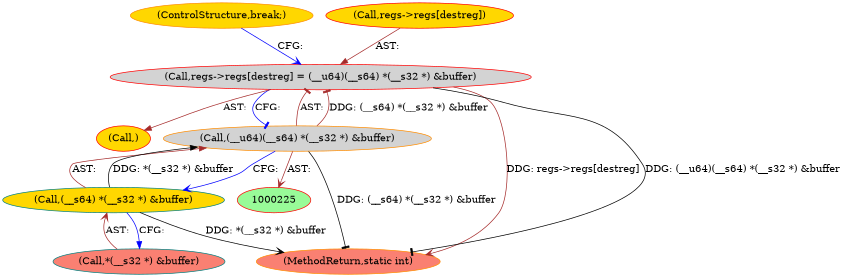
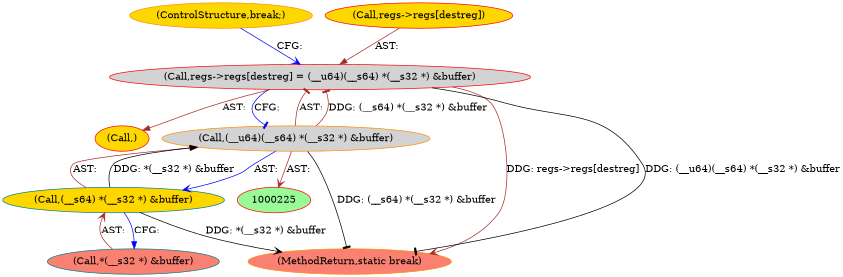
edge "(Call,(__u64)(__s64) *(__s32 *) &buffer)" -> "(Call,(__s64) *(__s32 *) &buffer)": label "CFG: " -> "AST: "
node "(MethodReturn,static int)": label "(MethodReturn,static int)" -> "(MethodReturn,static break)"
